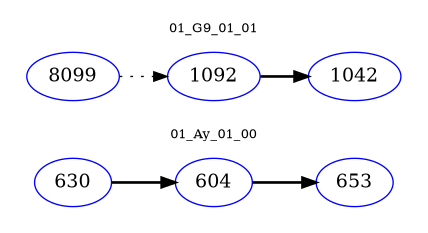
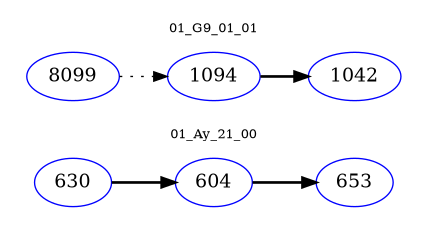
node "1092": label "1092" -> "1094"
cluster "01_Ay_01_00": label "01_Ay_01_00" -> "01_Ay_21_00"
